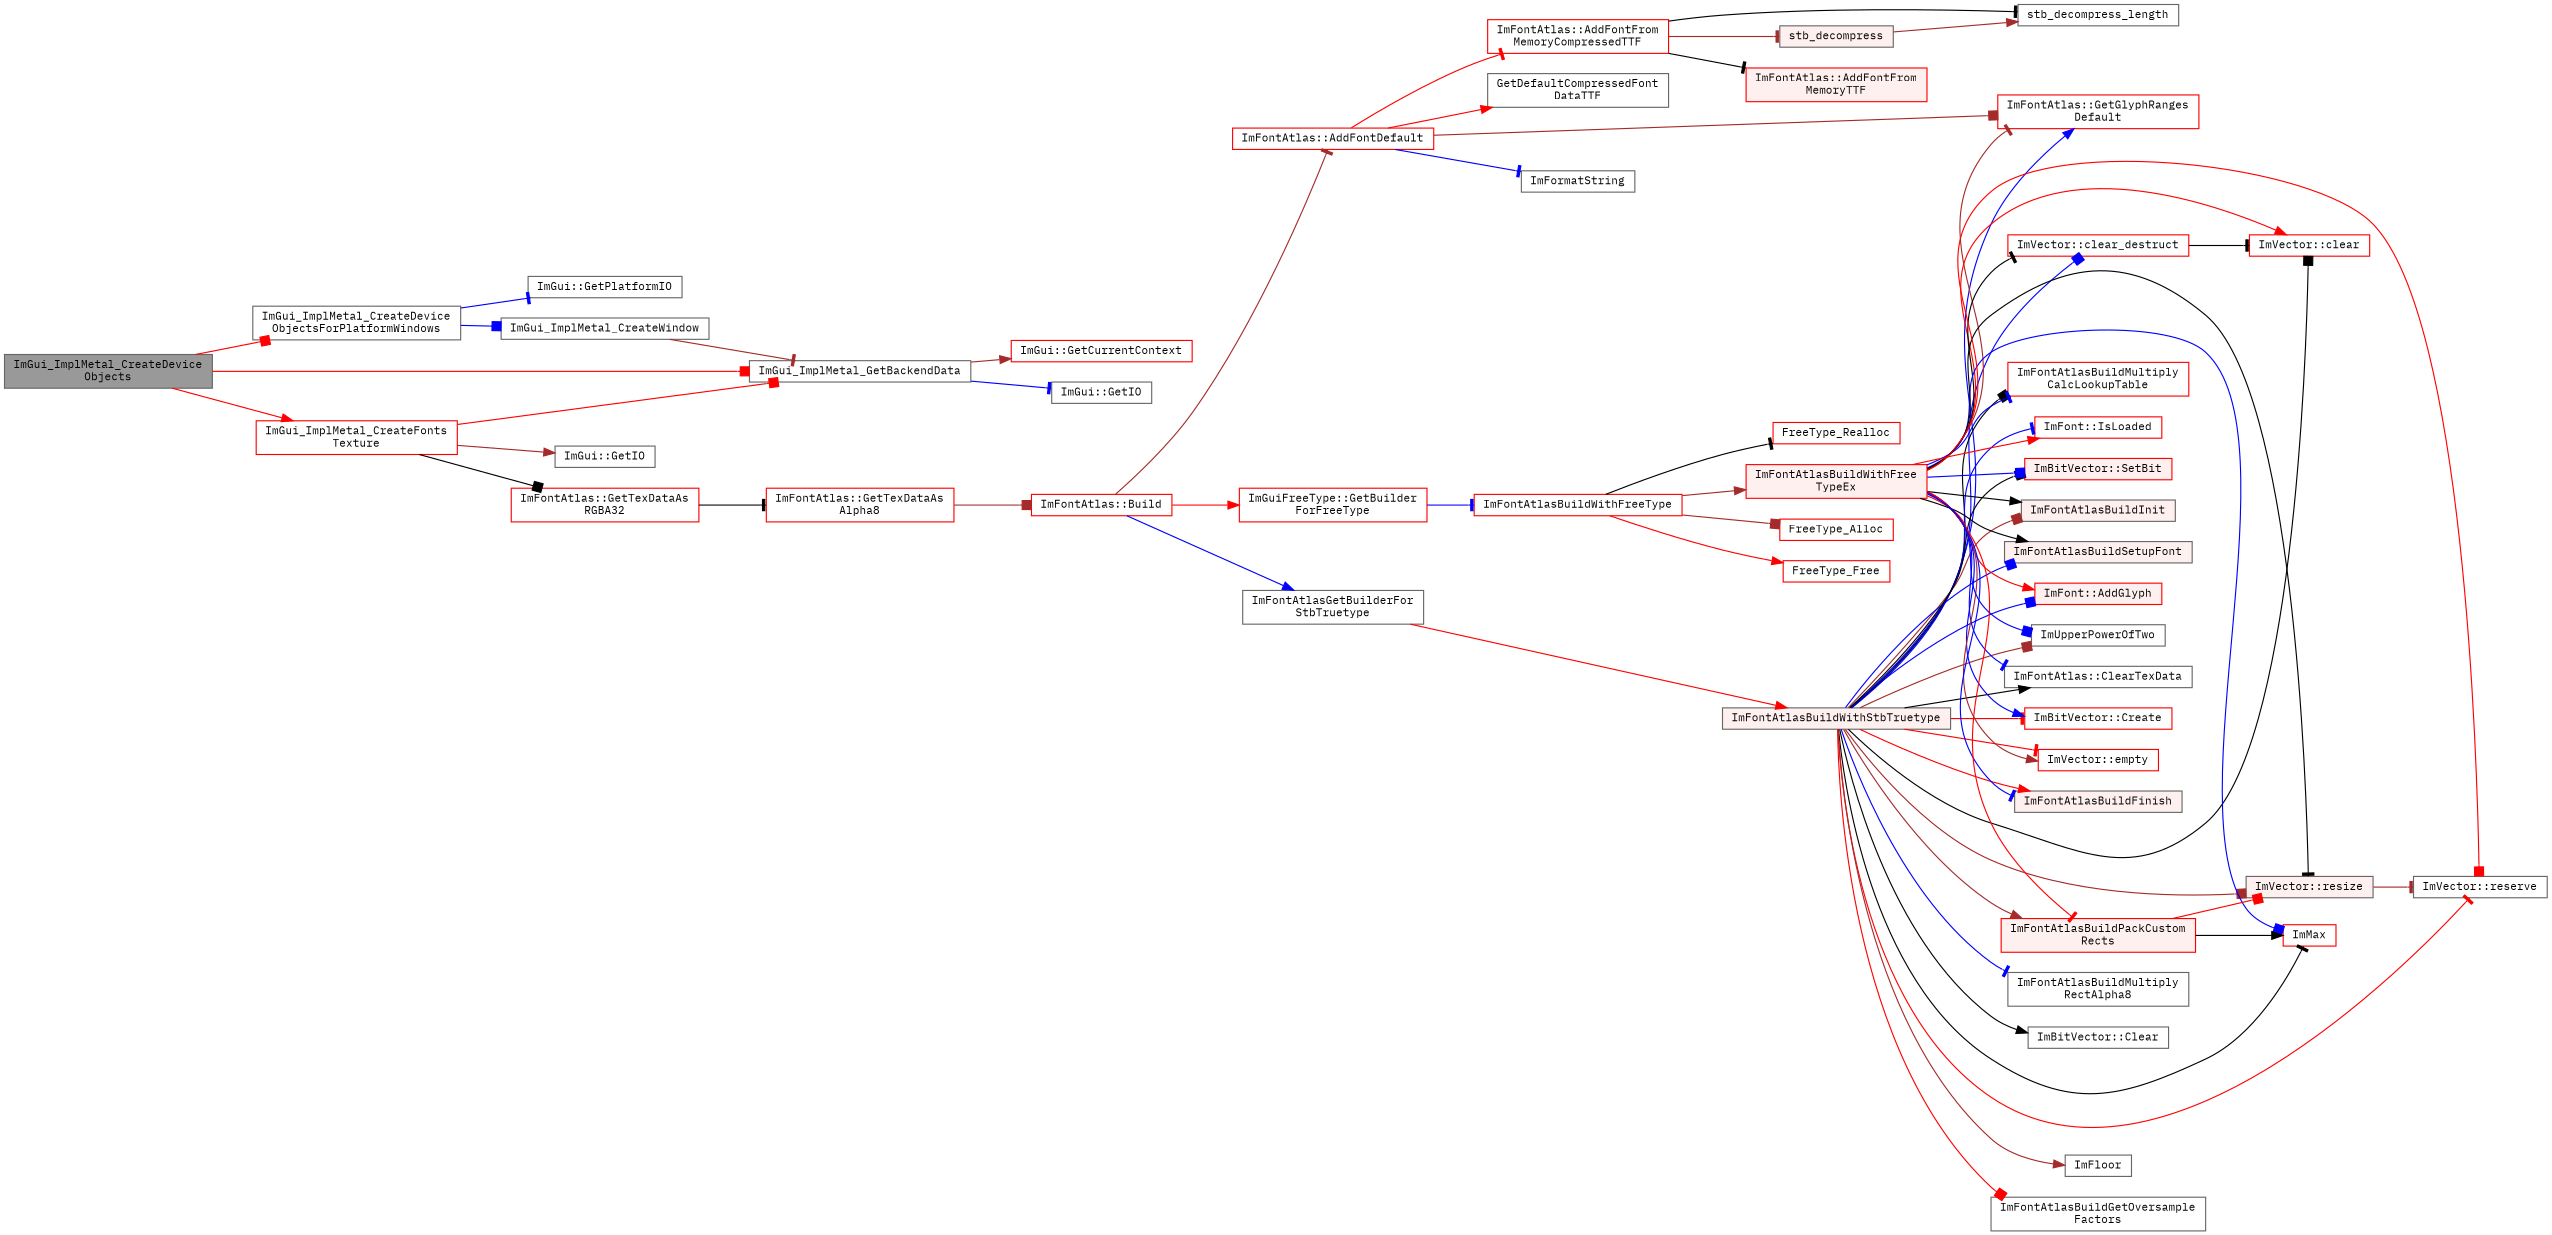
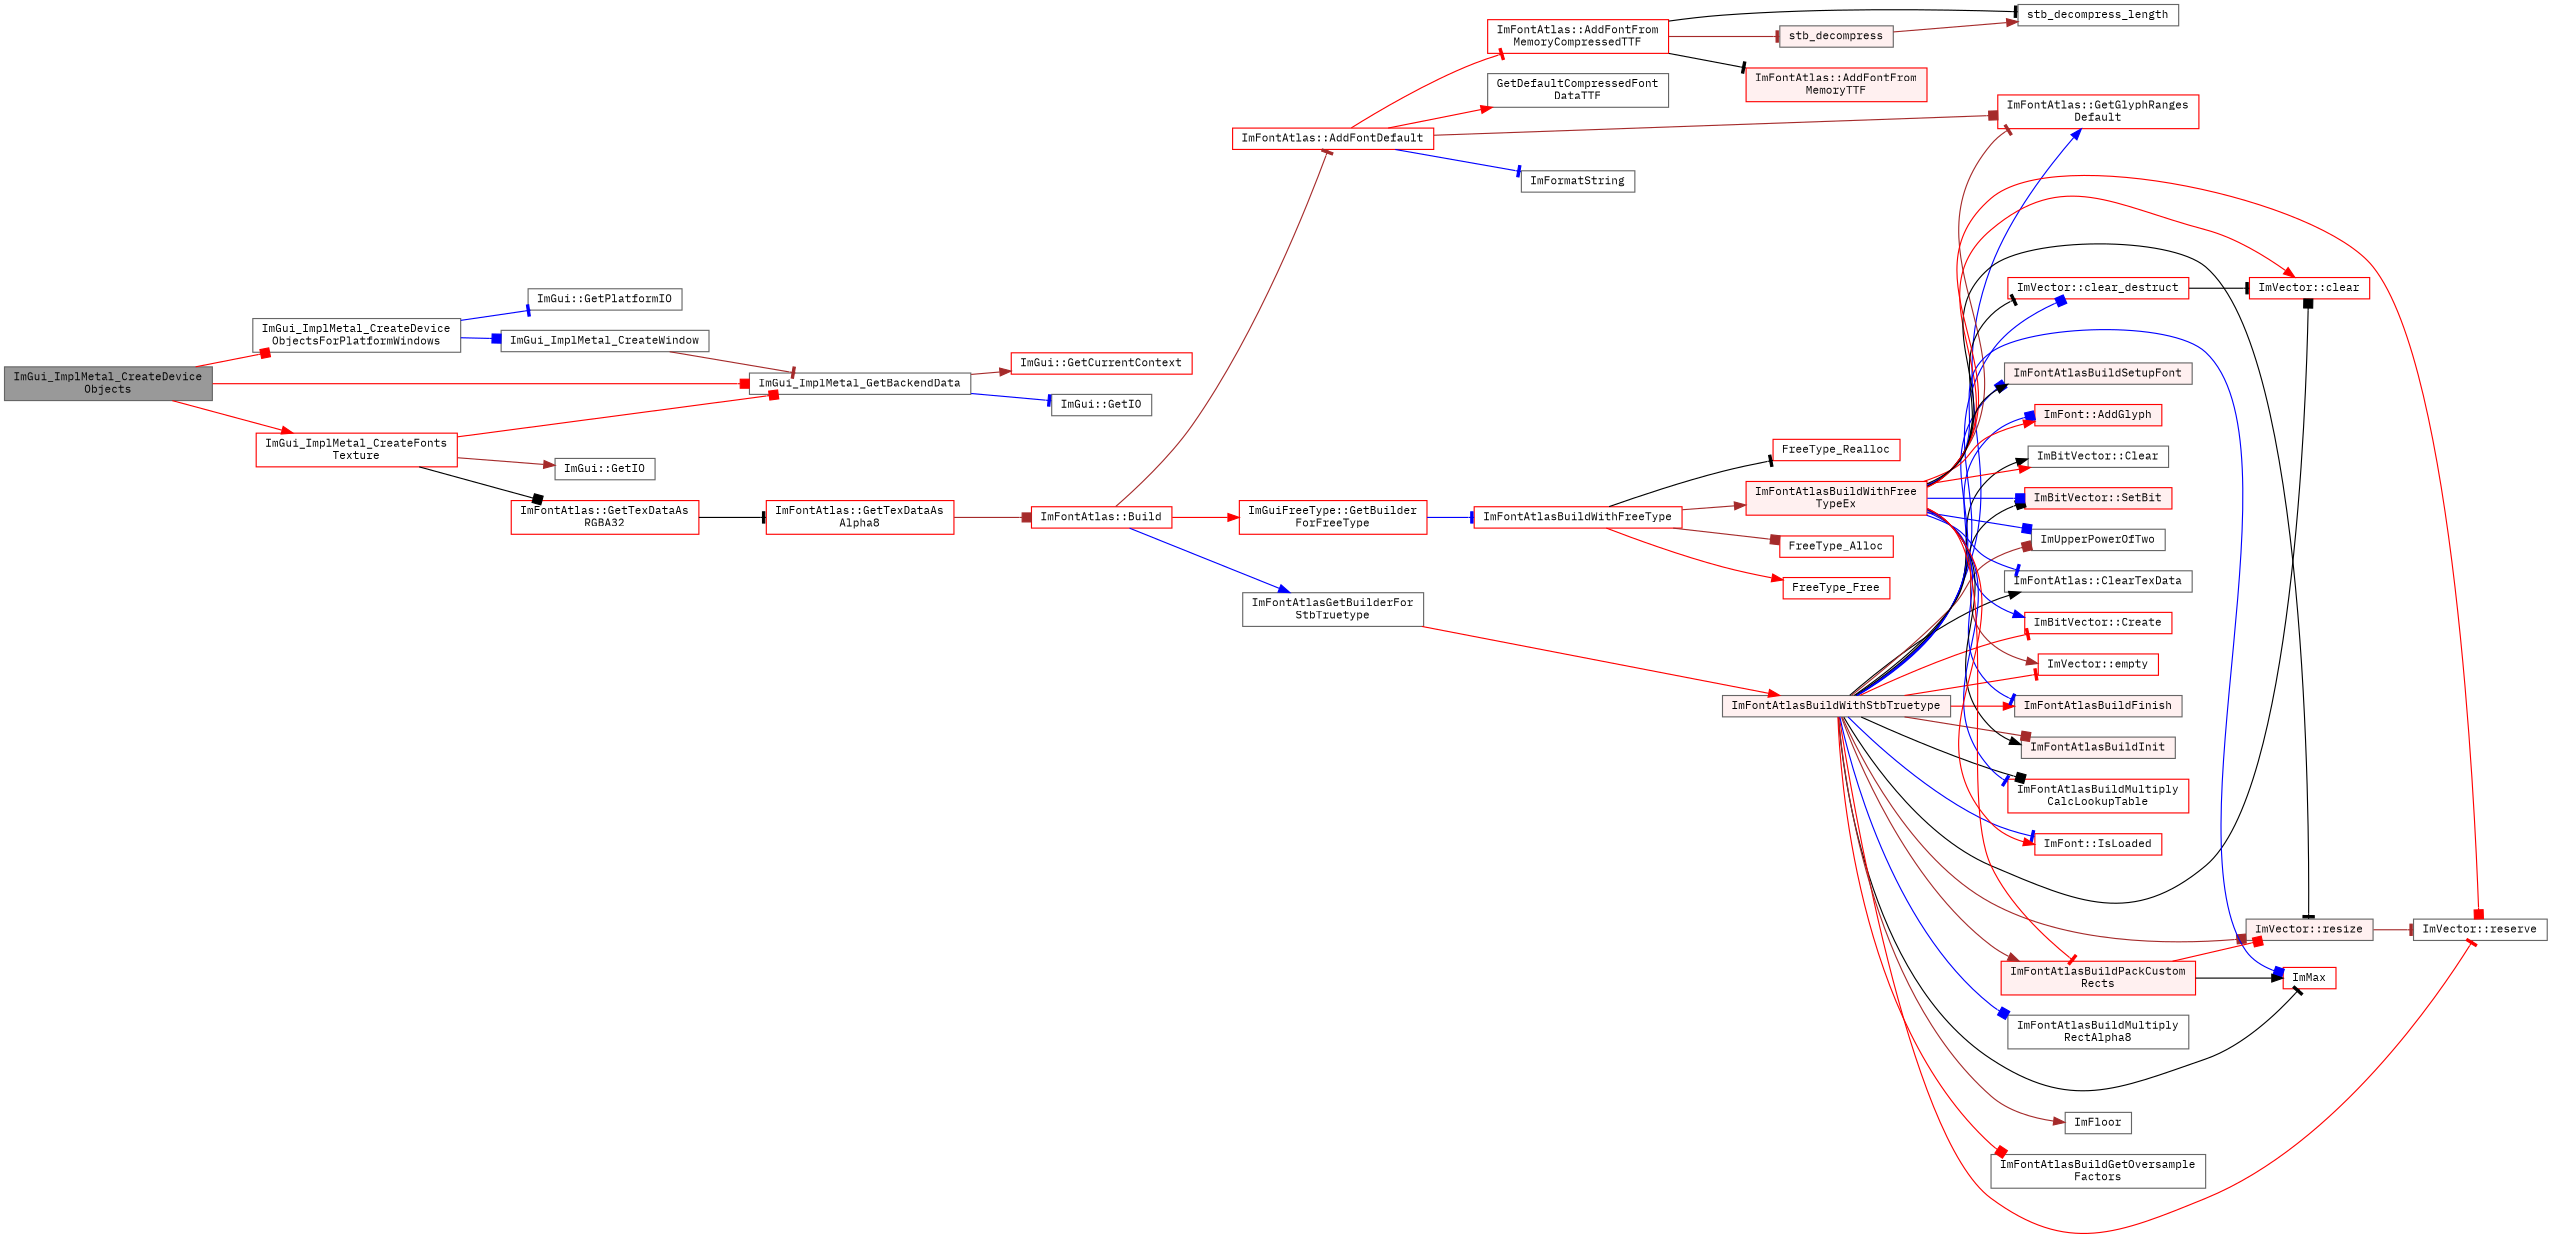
edge "ImFontAtlasBuildWithFree TypeEx" -> "ImBitVector::Clear": added
edge "ImFontAtlasBuildWithStbTruetype" -> "ImFontAtlasBuildMultiply RectAlpha8": arrowhead tee -> box
